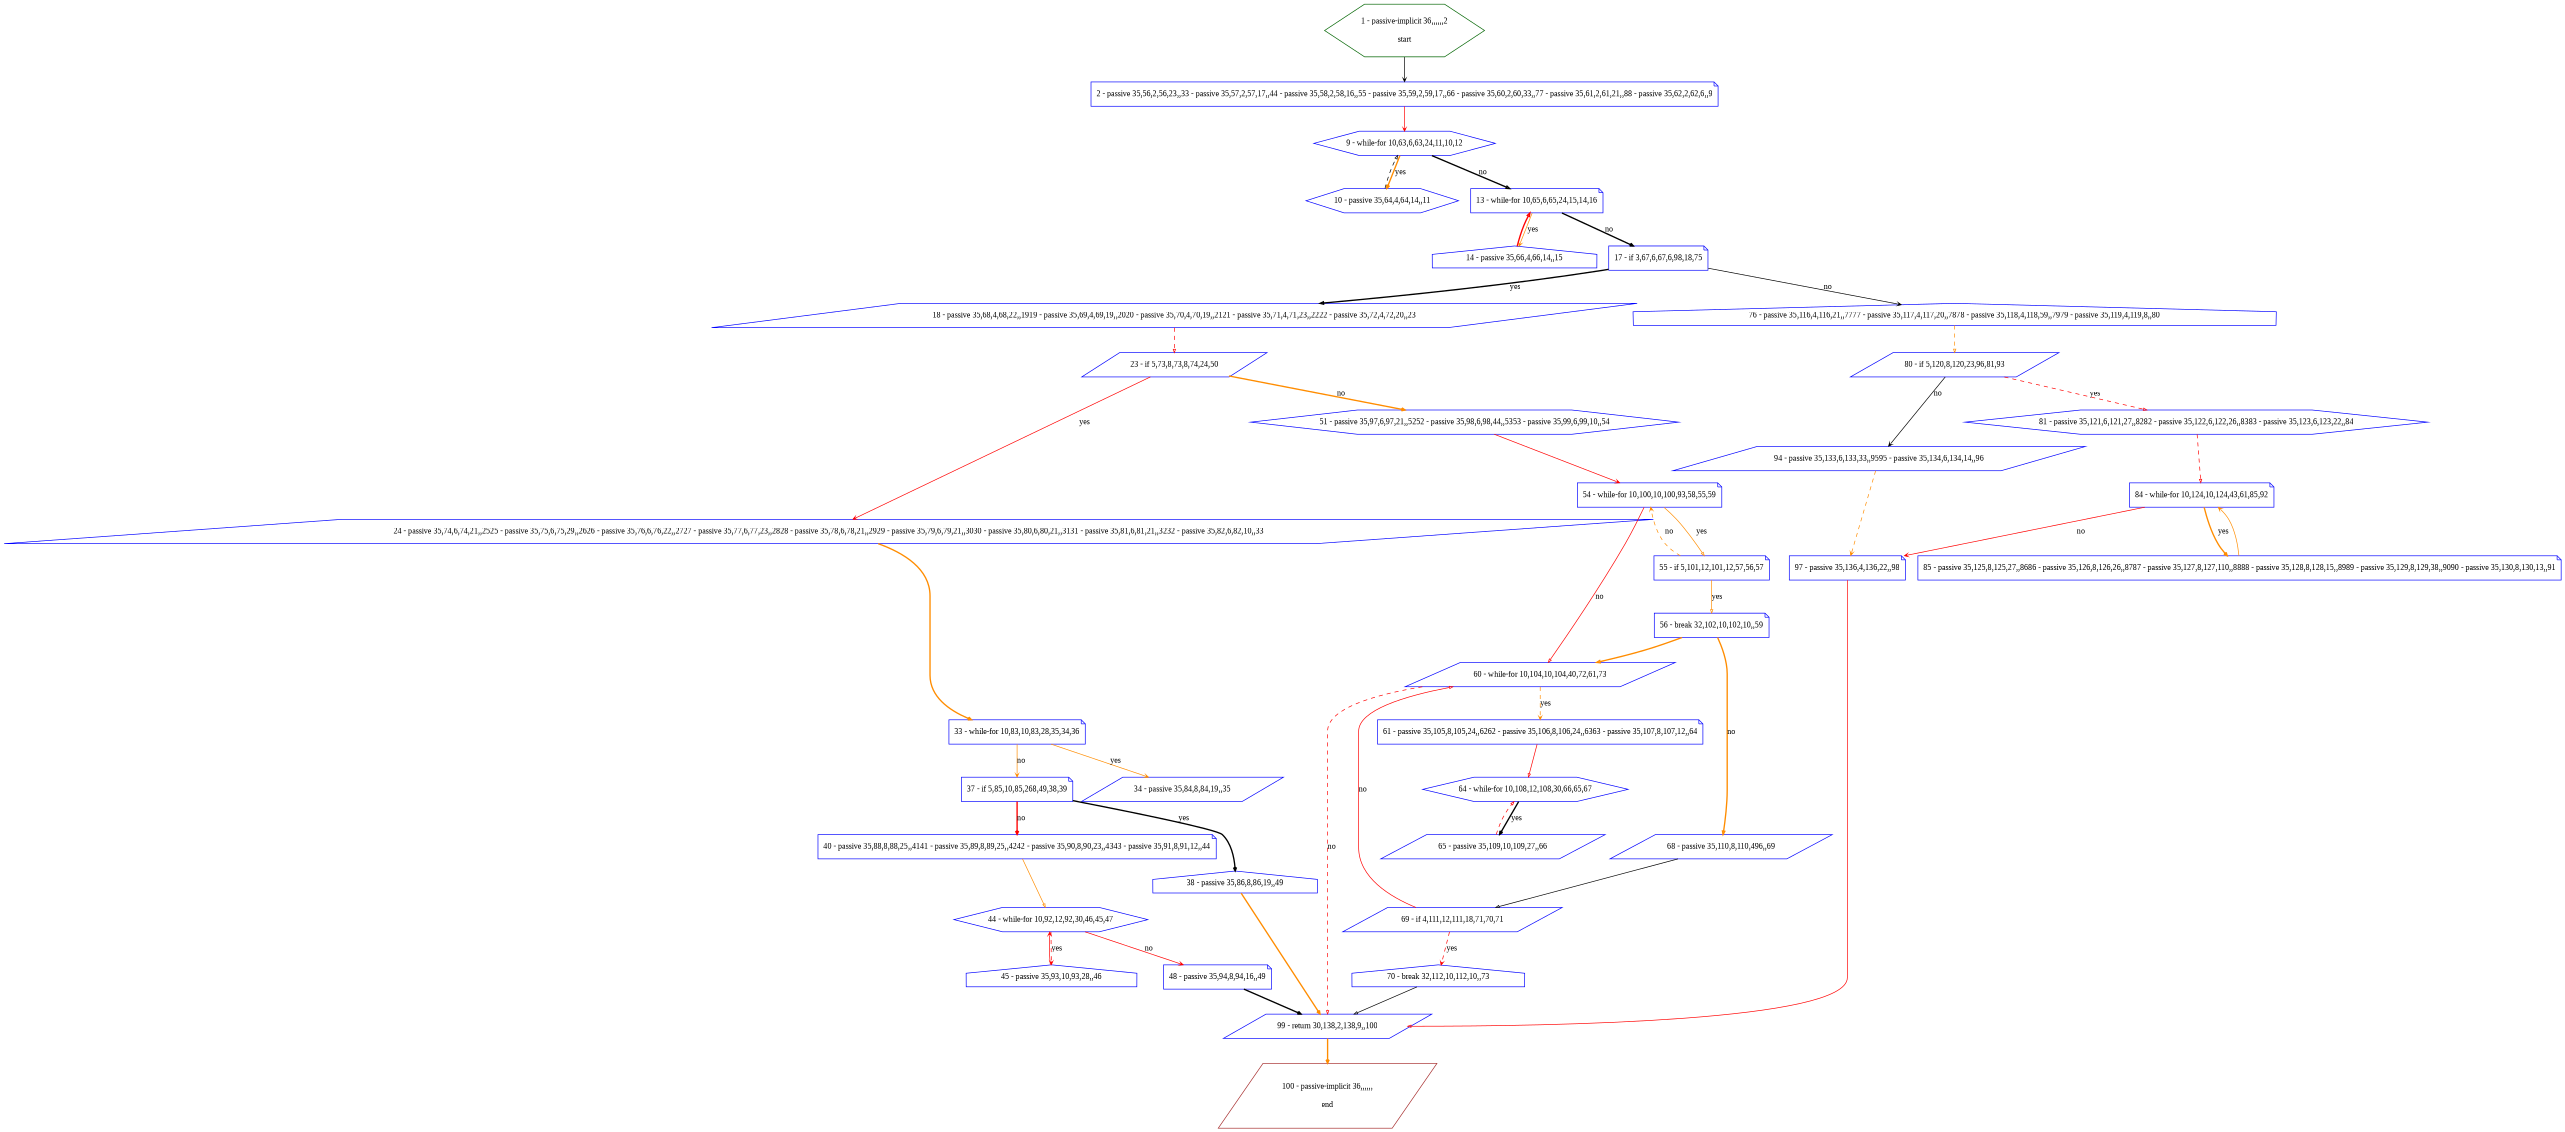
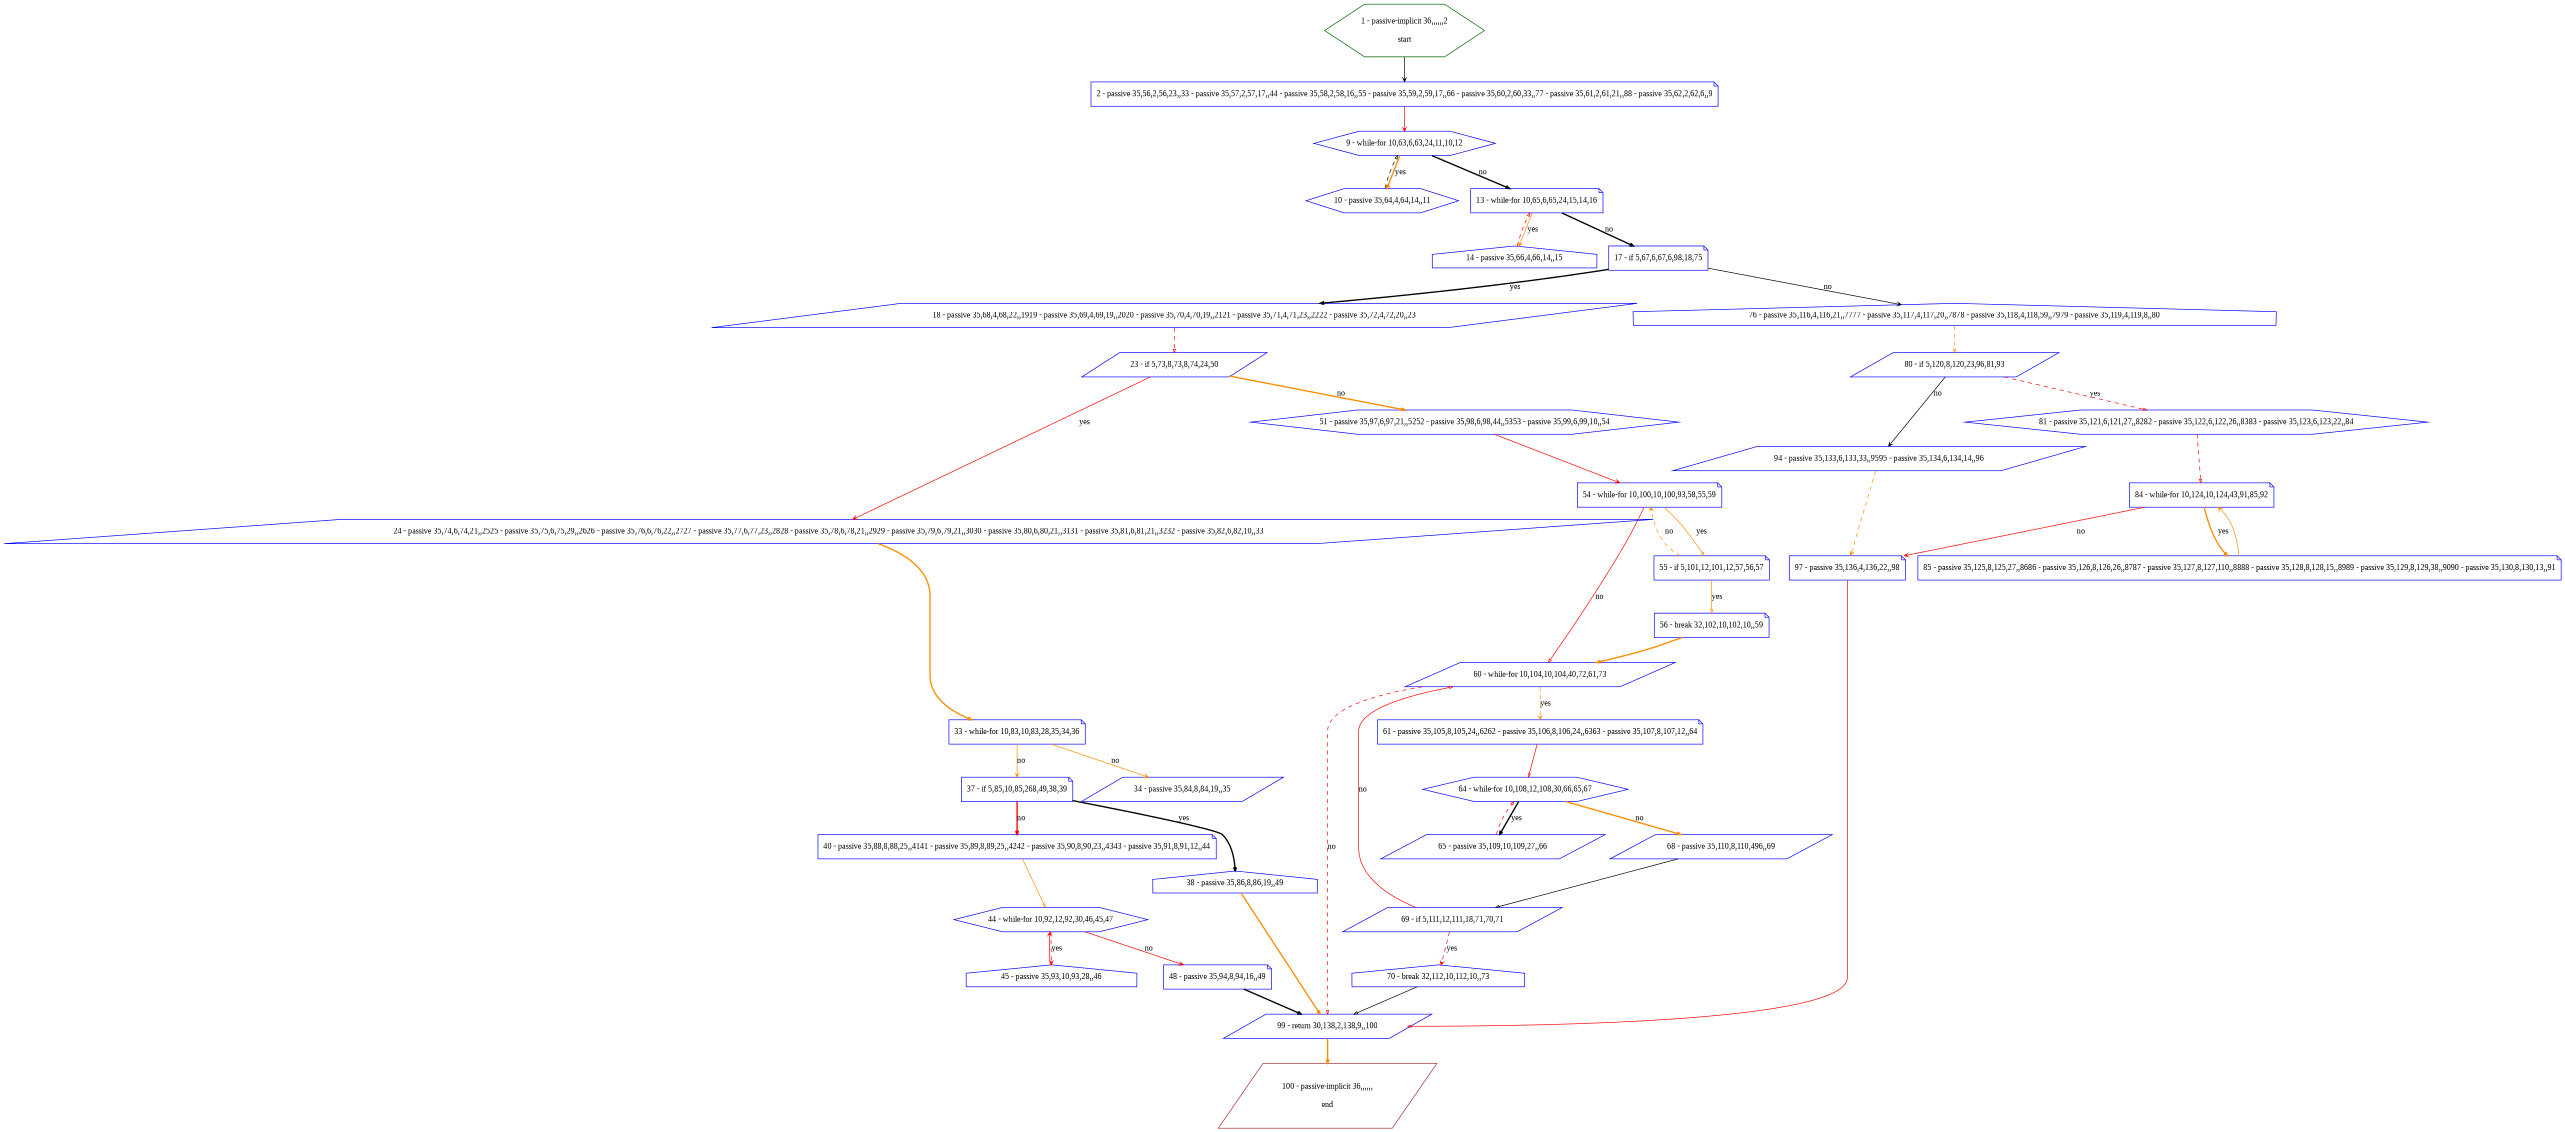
edge "14 - passive 35,66,4,66,14,,15" -> "13 - while-for 10,65,6,65,24,15,14,16": style bold -> dashed
node "17 - if 3,67,6,67,6,98,18,75": label "17 - if 3,67,6,67,6,98,18,75" -> "17 - if 5,67,6,67,6,98,18,75"
node "84 - while-for 10,124,10,124,43,61,85,92": label "84 - while-for 10,124,10,124,43,61,85,92" -> "84 - while-for 10,124,10,124,43,91,85,92"
edge "56 - break 32,102,10,102,10,,59" -> "68 - passive 35,110,8,110,496,,69": now "64 - while-for 10,108,12,108,30,66,65,67" -> "68 - passive 35,110,8,110,496,,69"
edge "33 - while-for 10,83,10,83,28,35,34,36" -> "34 - passive 35,84,8,84,19,,35": label "yes" -> "no"
node "69 - if 4,111,12,111,18,71,70,71": label "69 - if 4,111,12,111,18,71,70,71" -> "69 - if 5,111,12,111,18,71,70,71"
